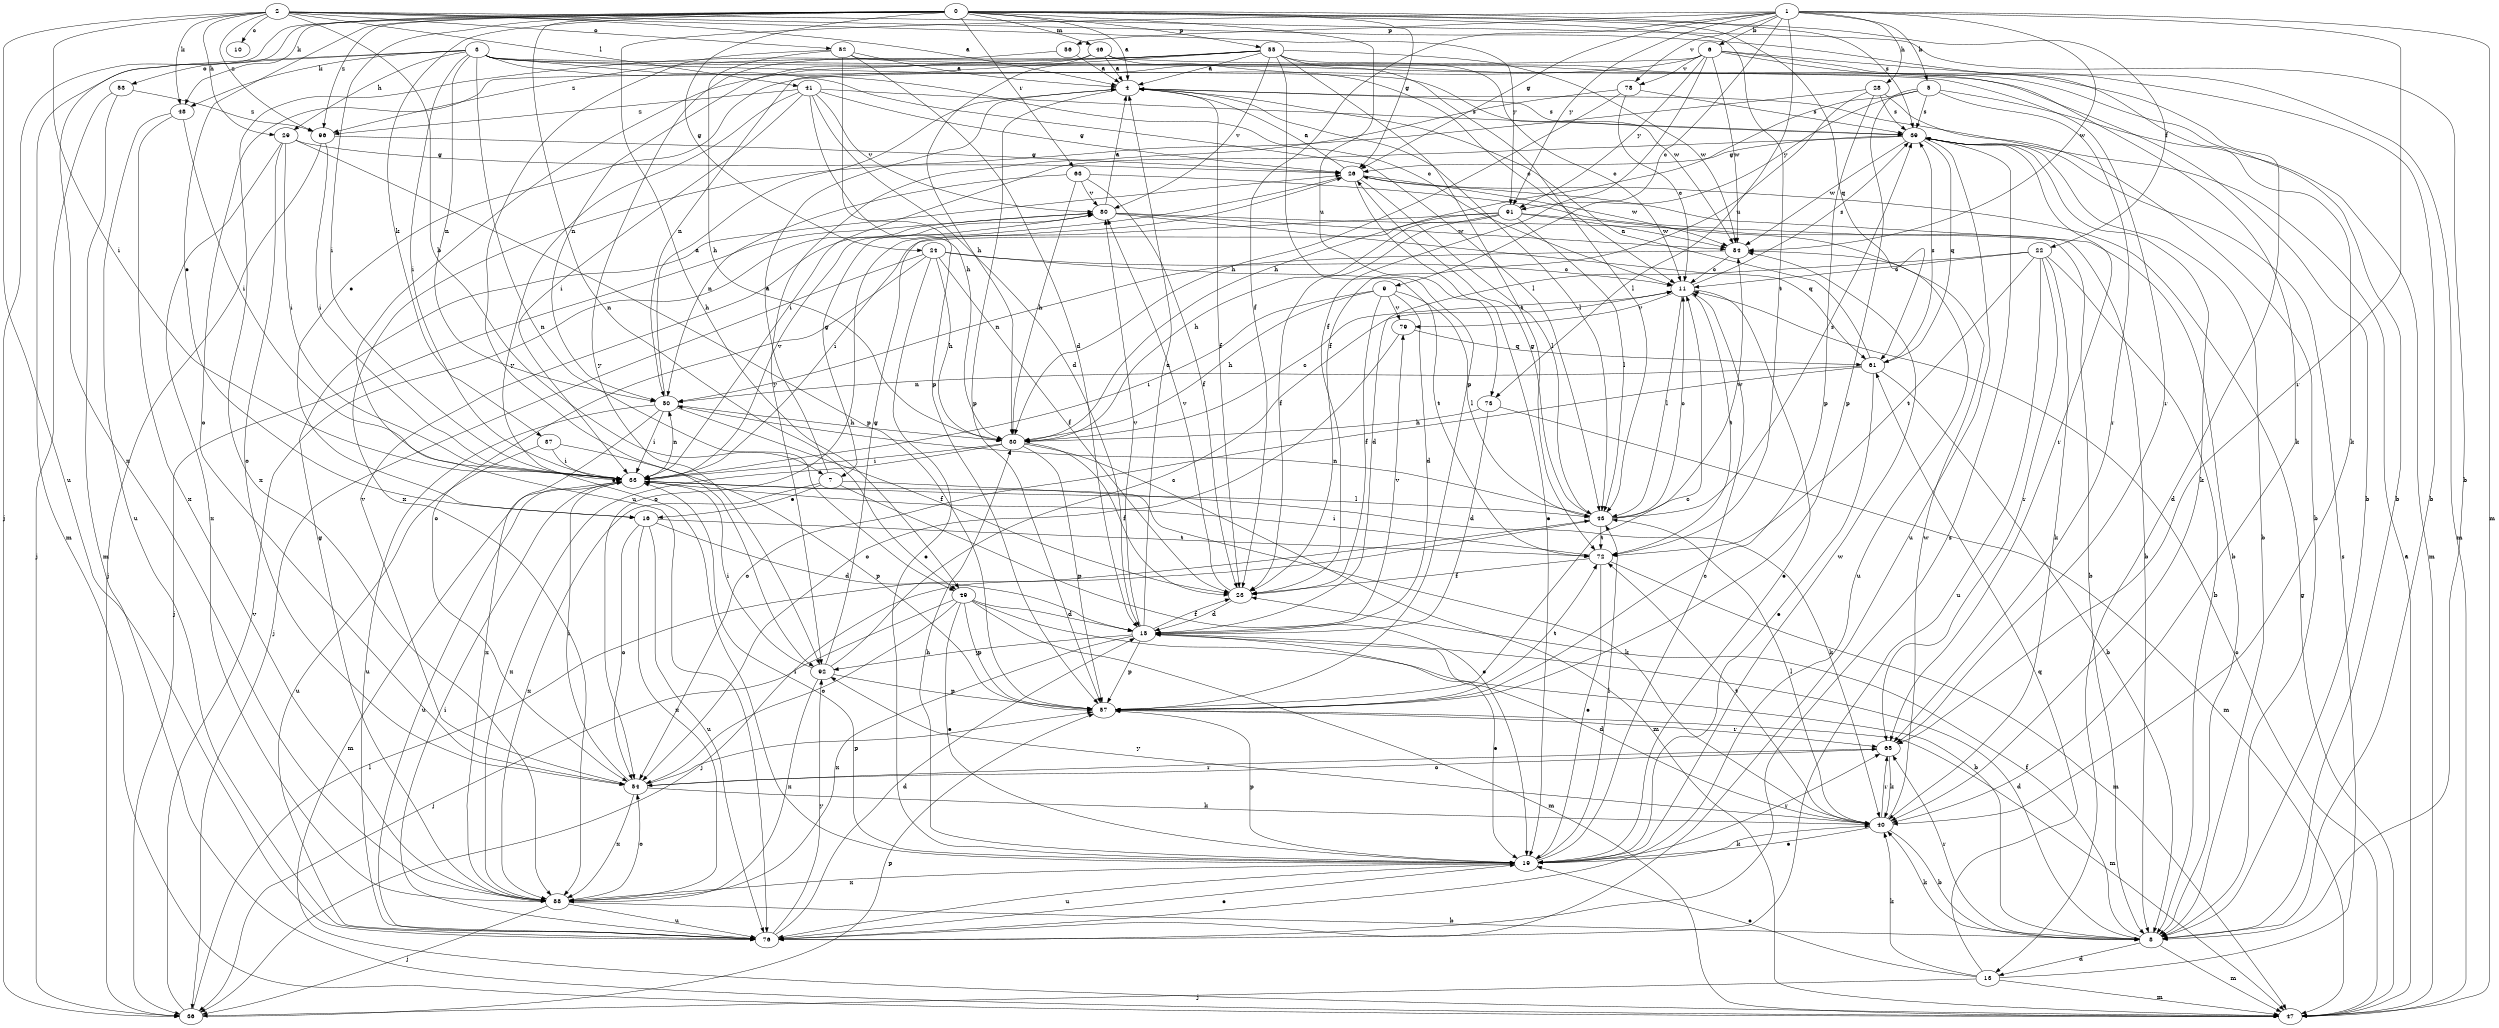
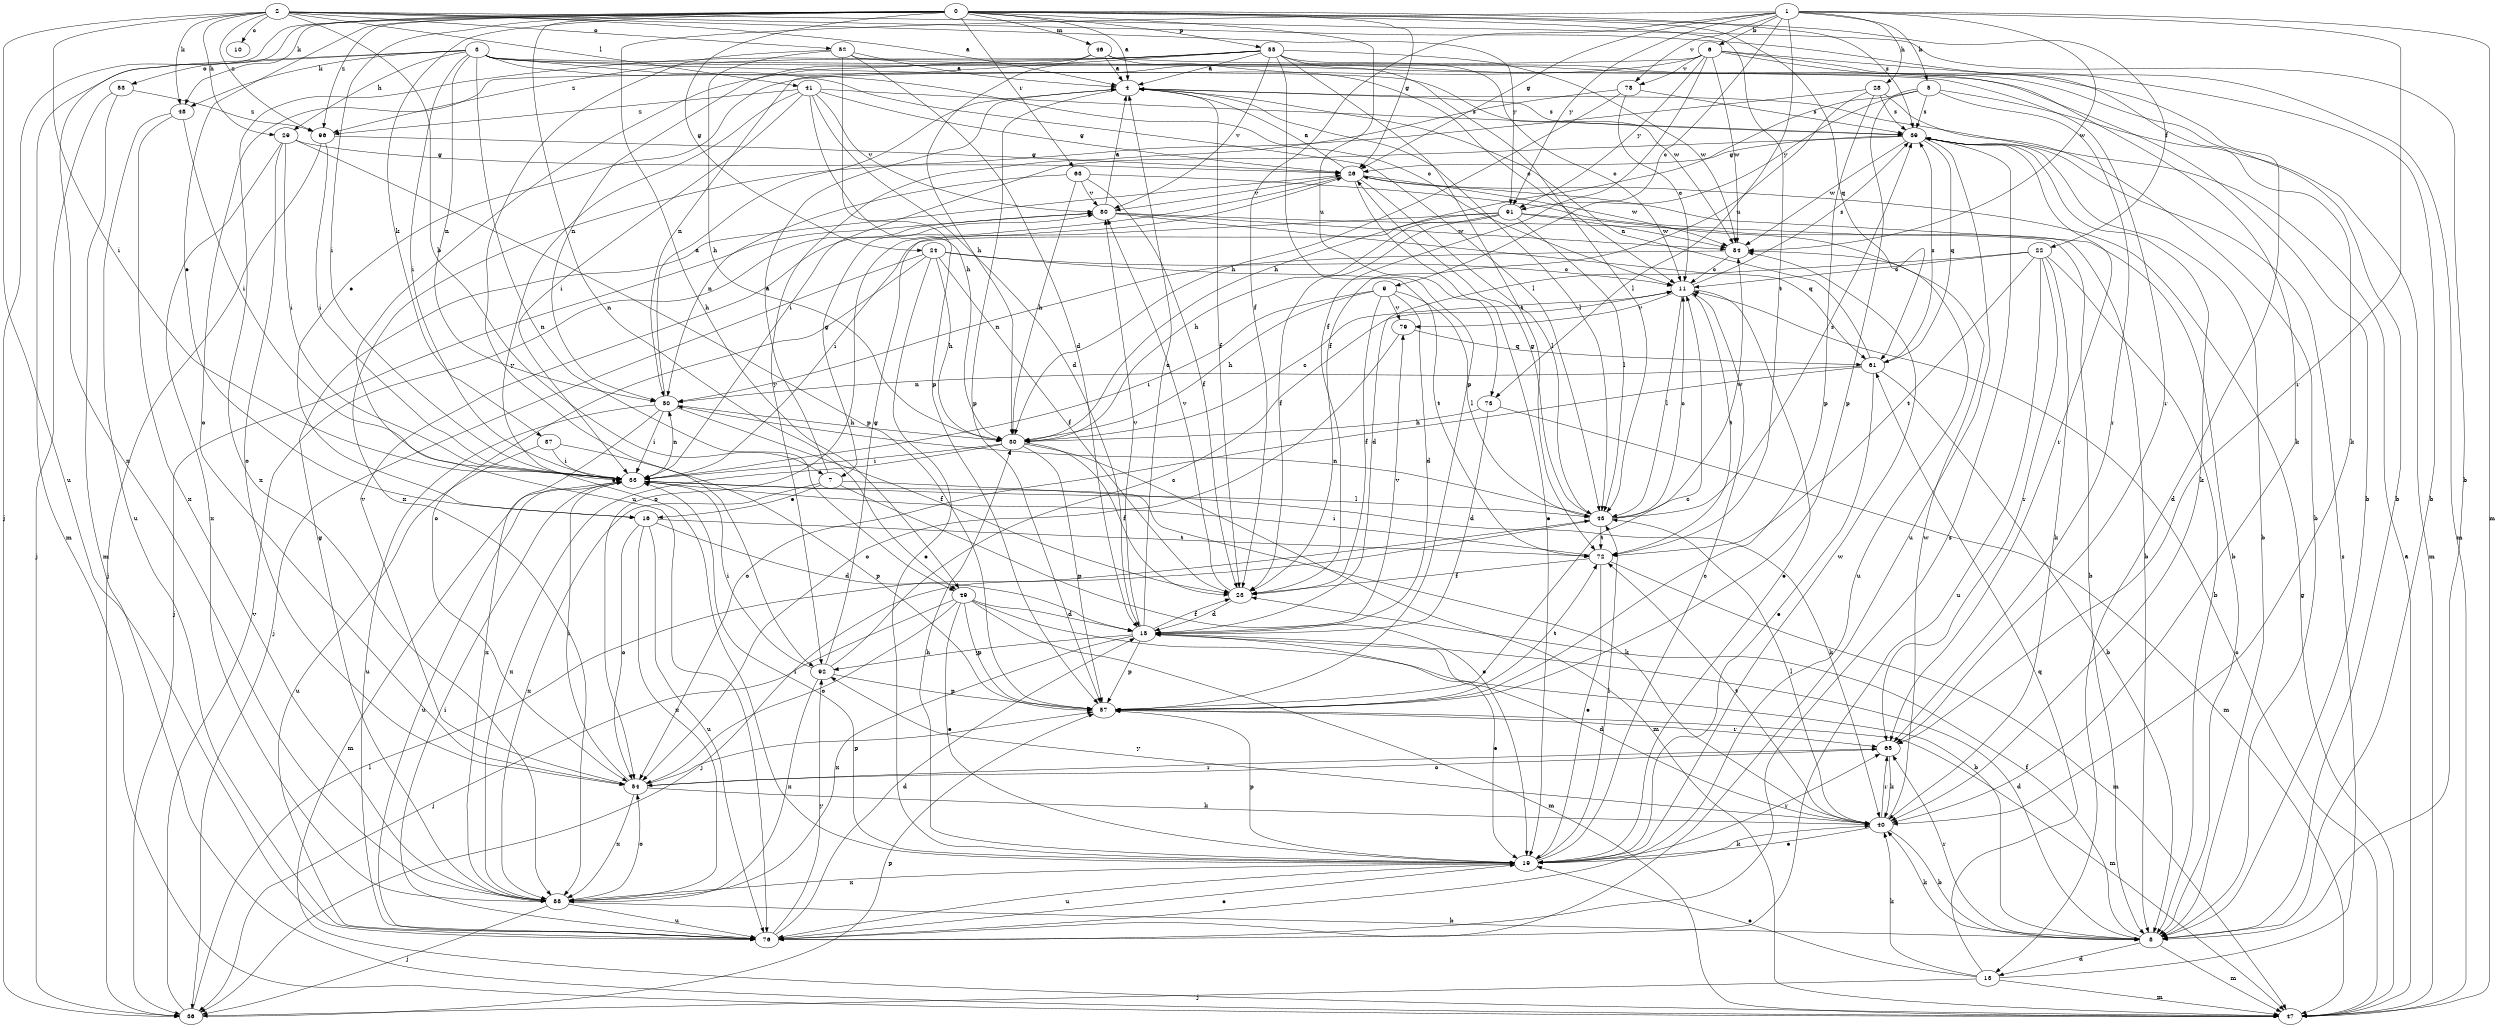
node "56": removed
edge "33" -> "80": now "26" -> "80"
